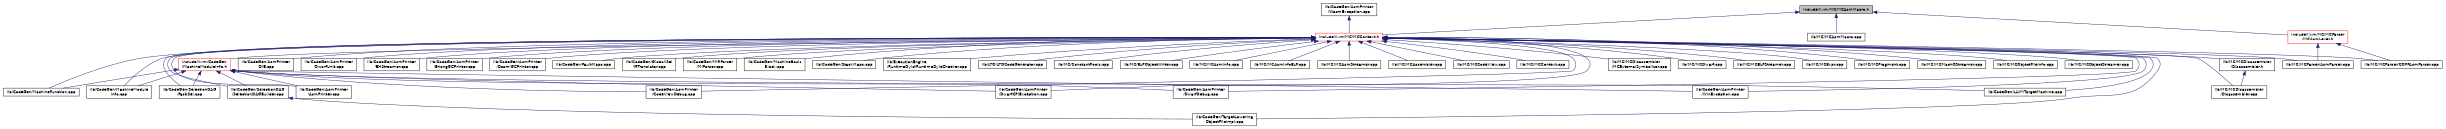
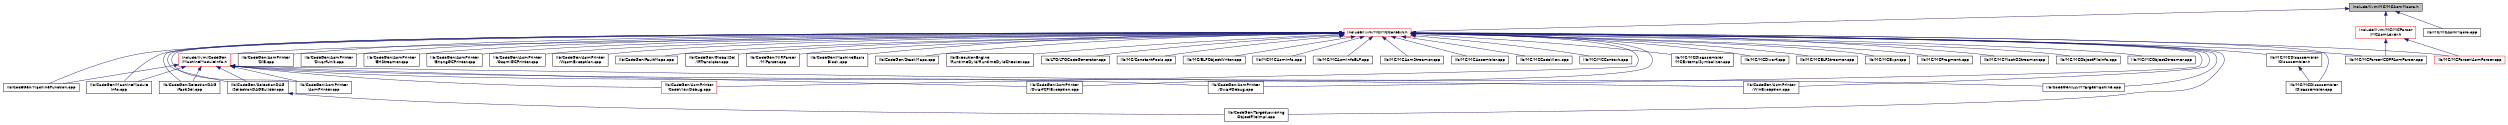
edge "include/llvm/MC/MCContext.h" -> "lib/CodeGen/AsmPrinter /WasmException.cpp": reversed
node "lib/MC/MCParser/AsmParser.cpp": color black -> red
node "lib/CodeGen/AsmPrinter /CodeViewDebug.cpp": color black -> red
